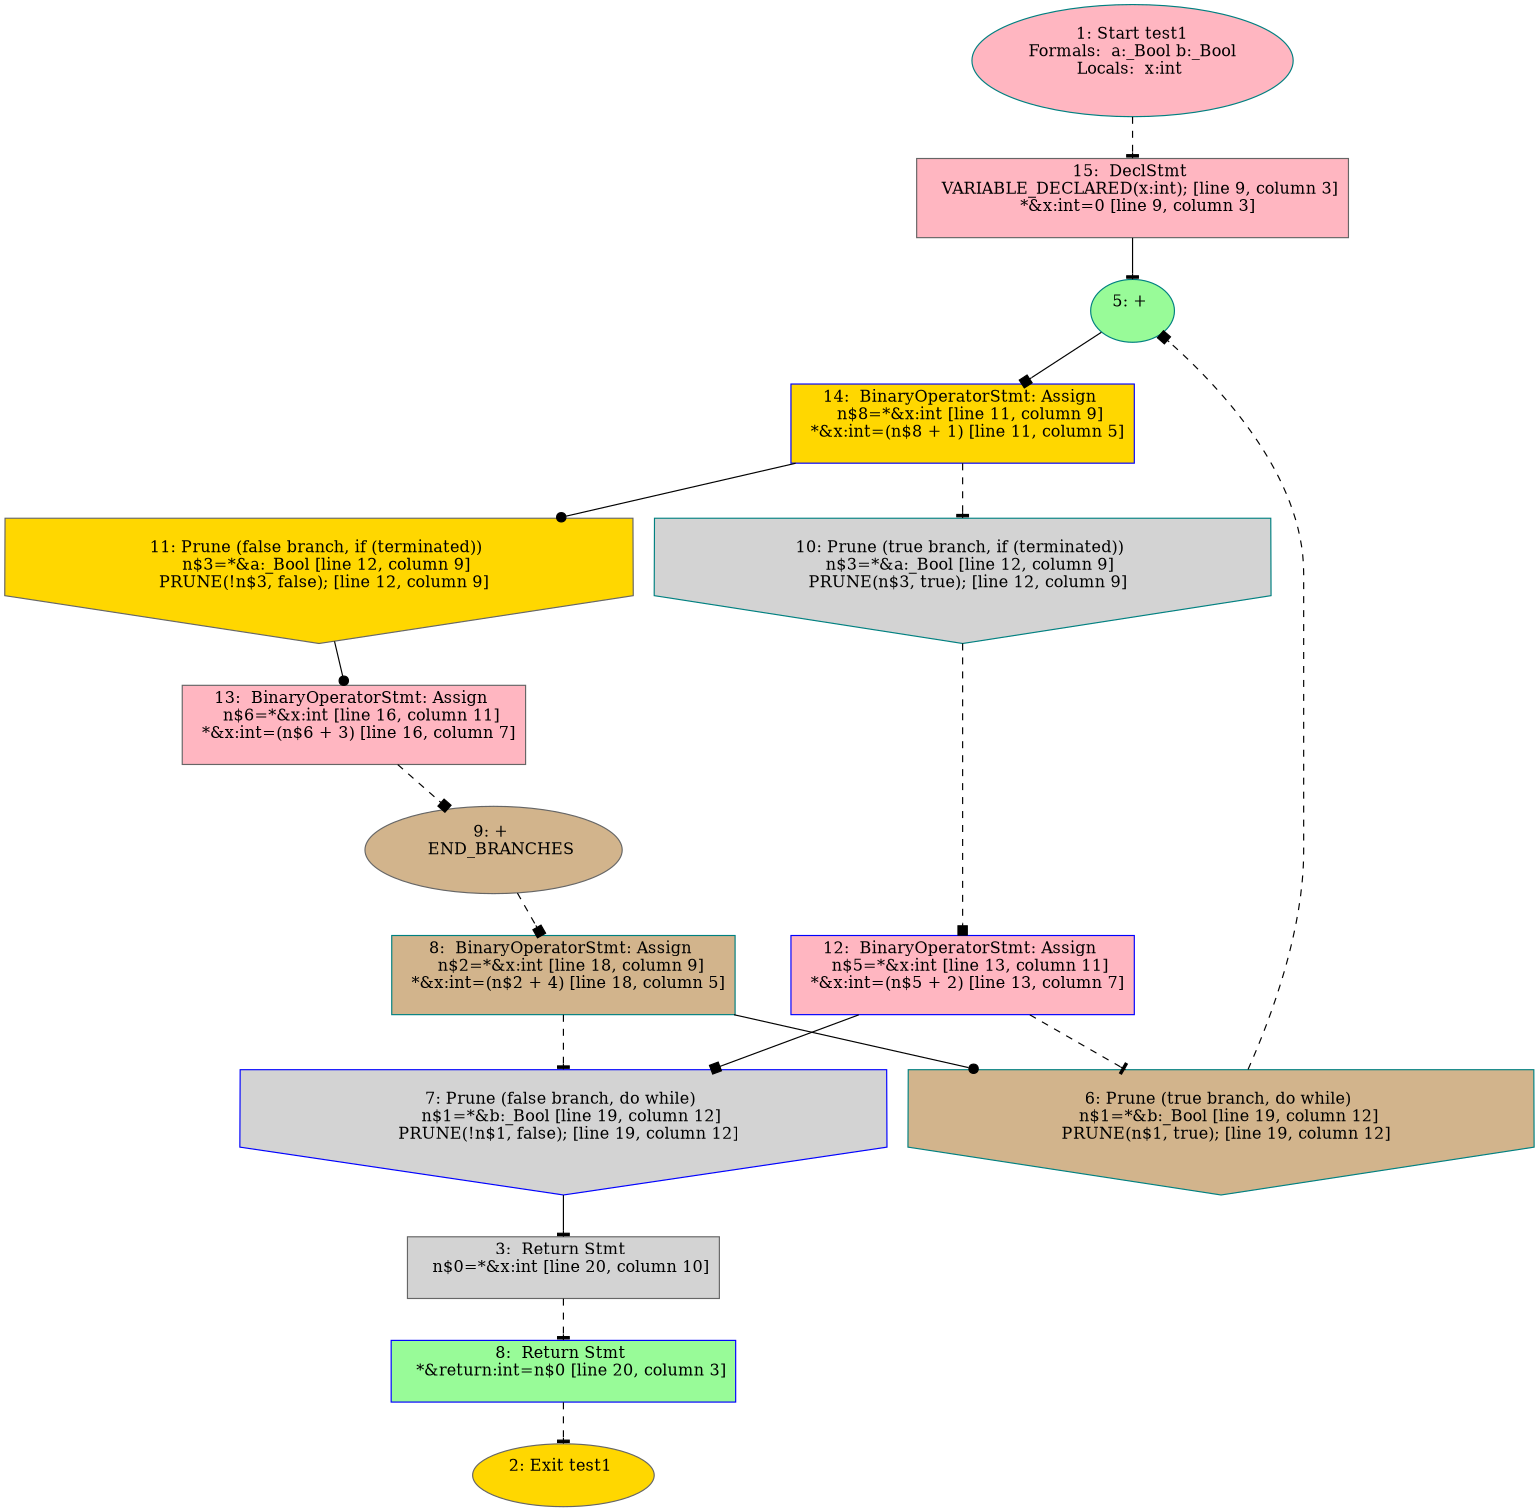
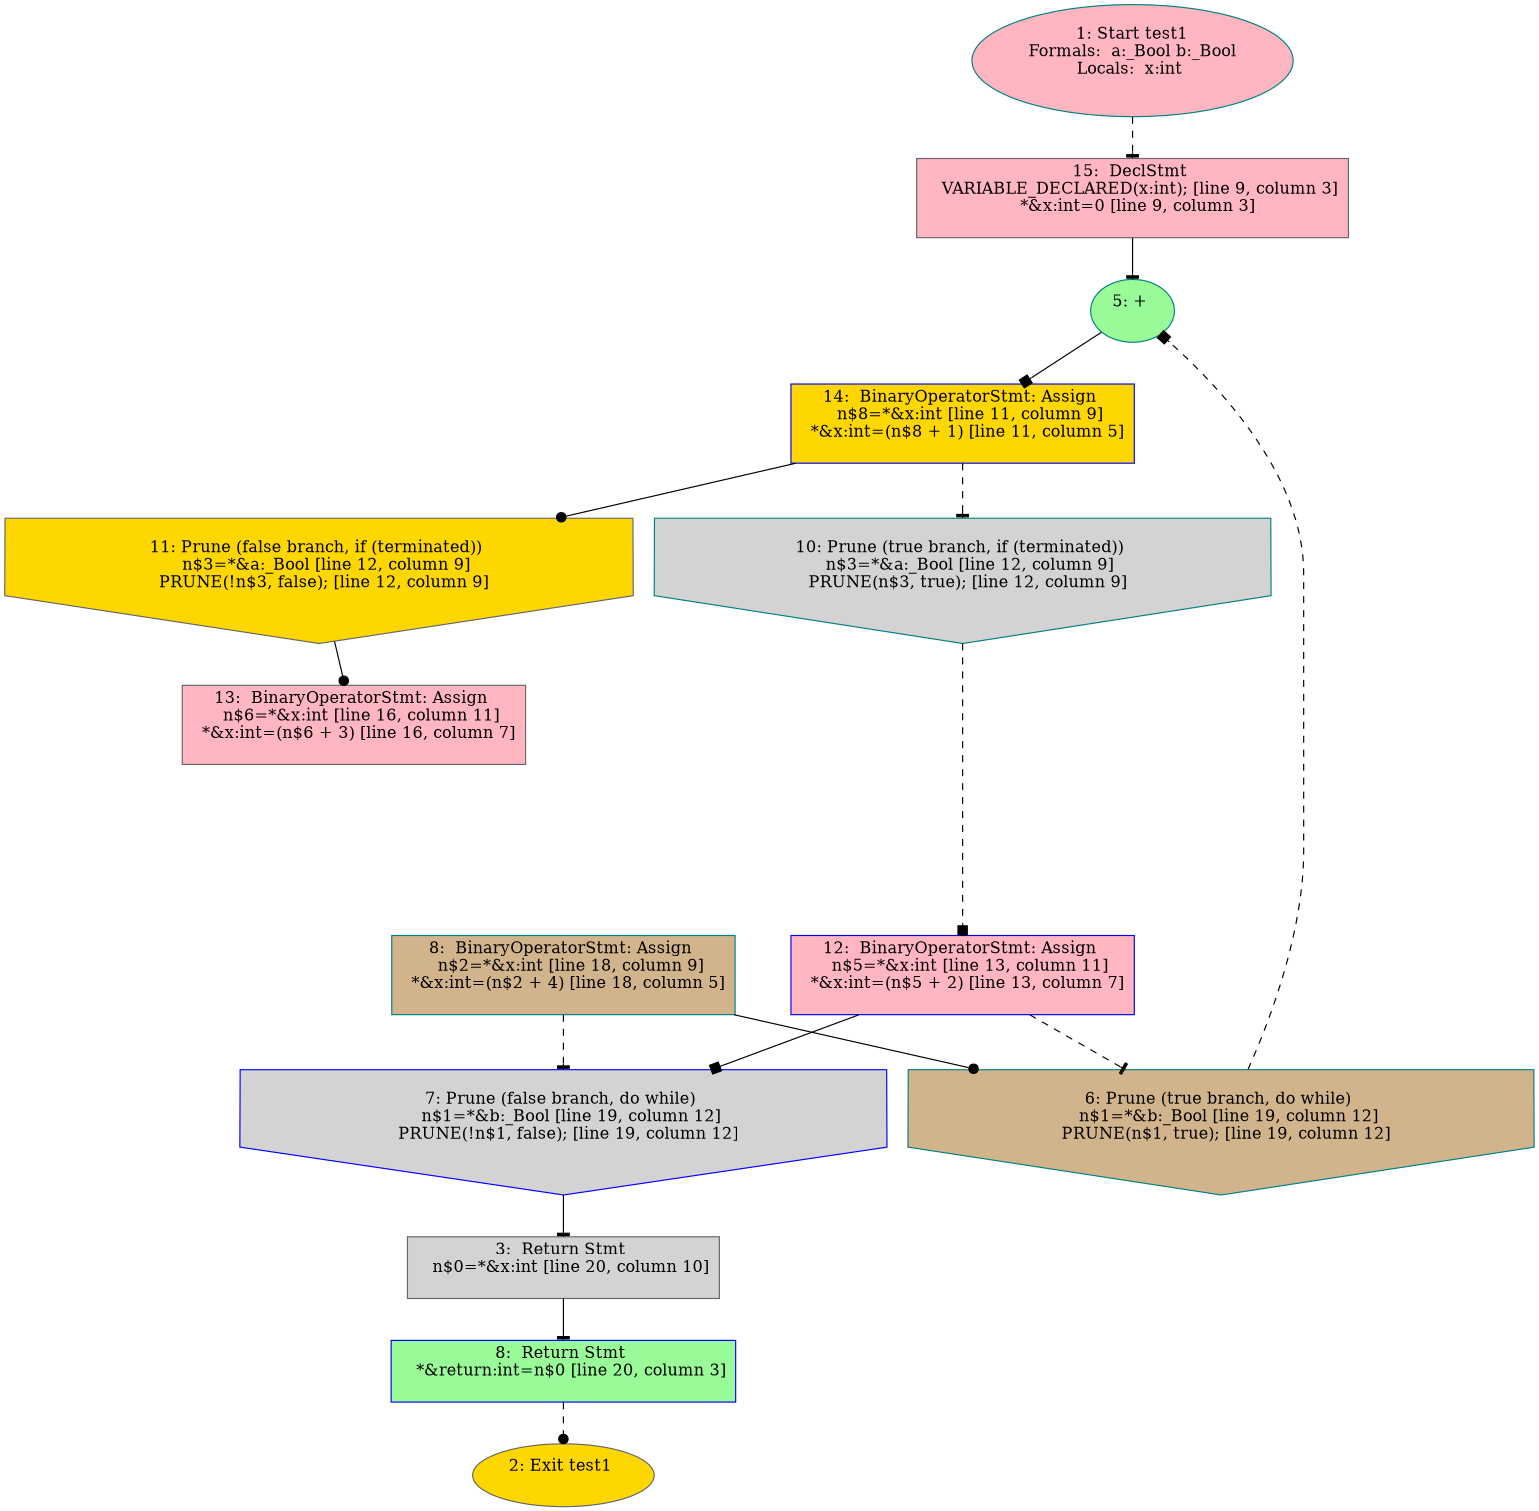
node "9: + END_BRANCHES": removed
edge "3:  Return Stmt n$0=*&x:int [line 20, column 10]" -> "8:  Return Stmt *&return:int=n$0 [line 20, column 3]": style dashed -> solid
edge "8:  Return Stmt *&return:int=n$0 [line 20, column 3]" -> "2: Exit test1": arrowhead tee -> dot
